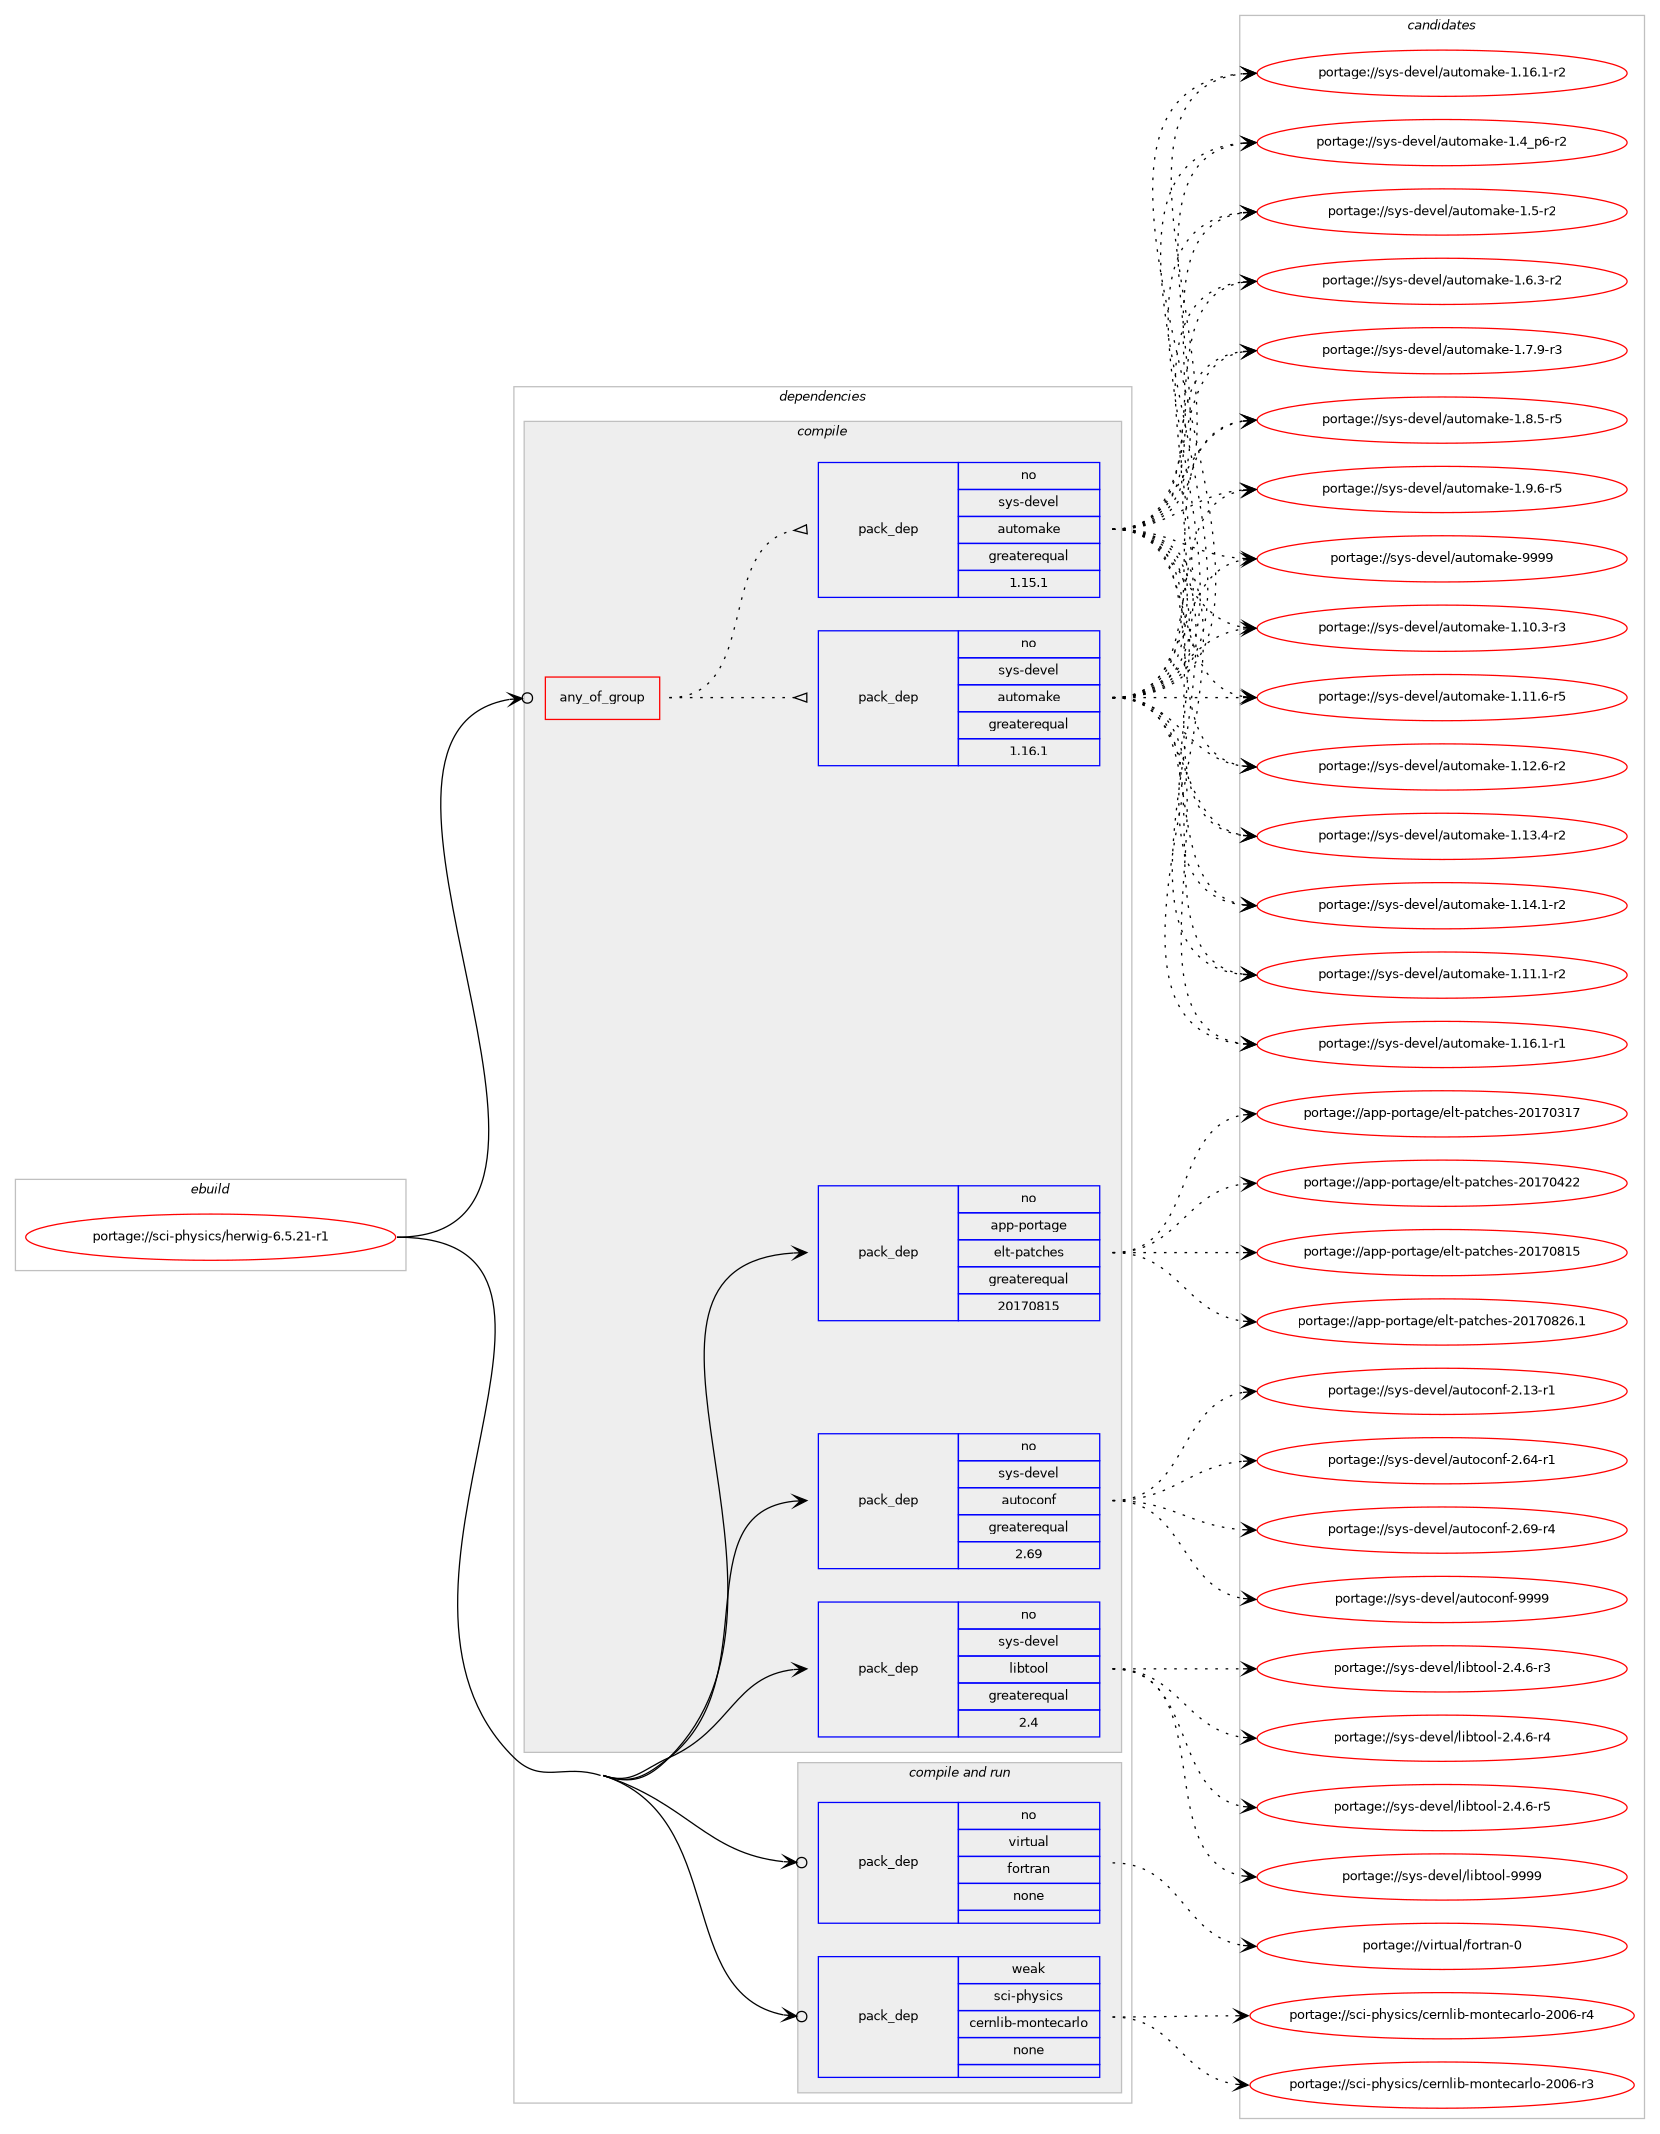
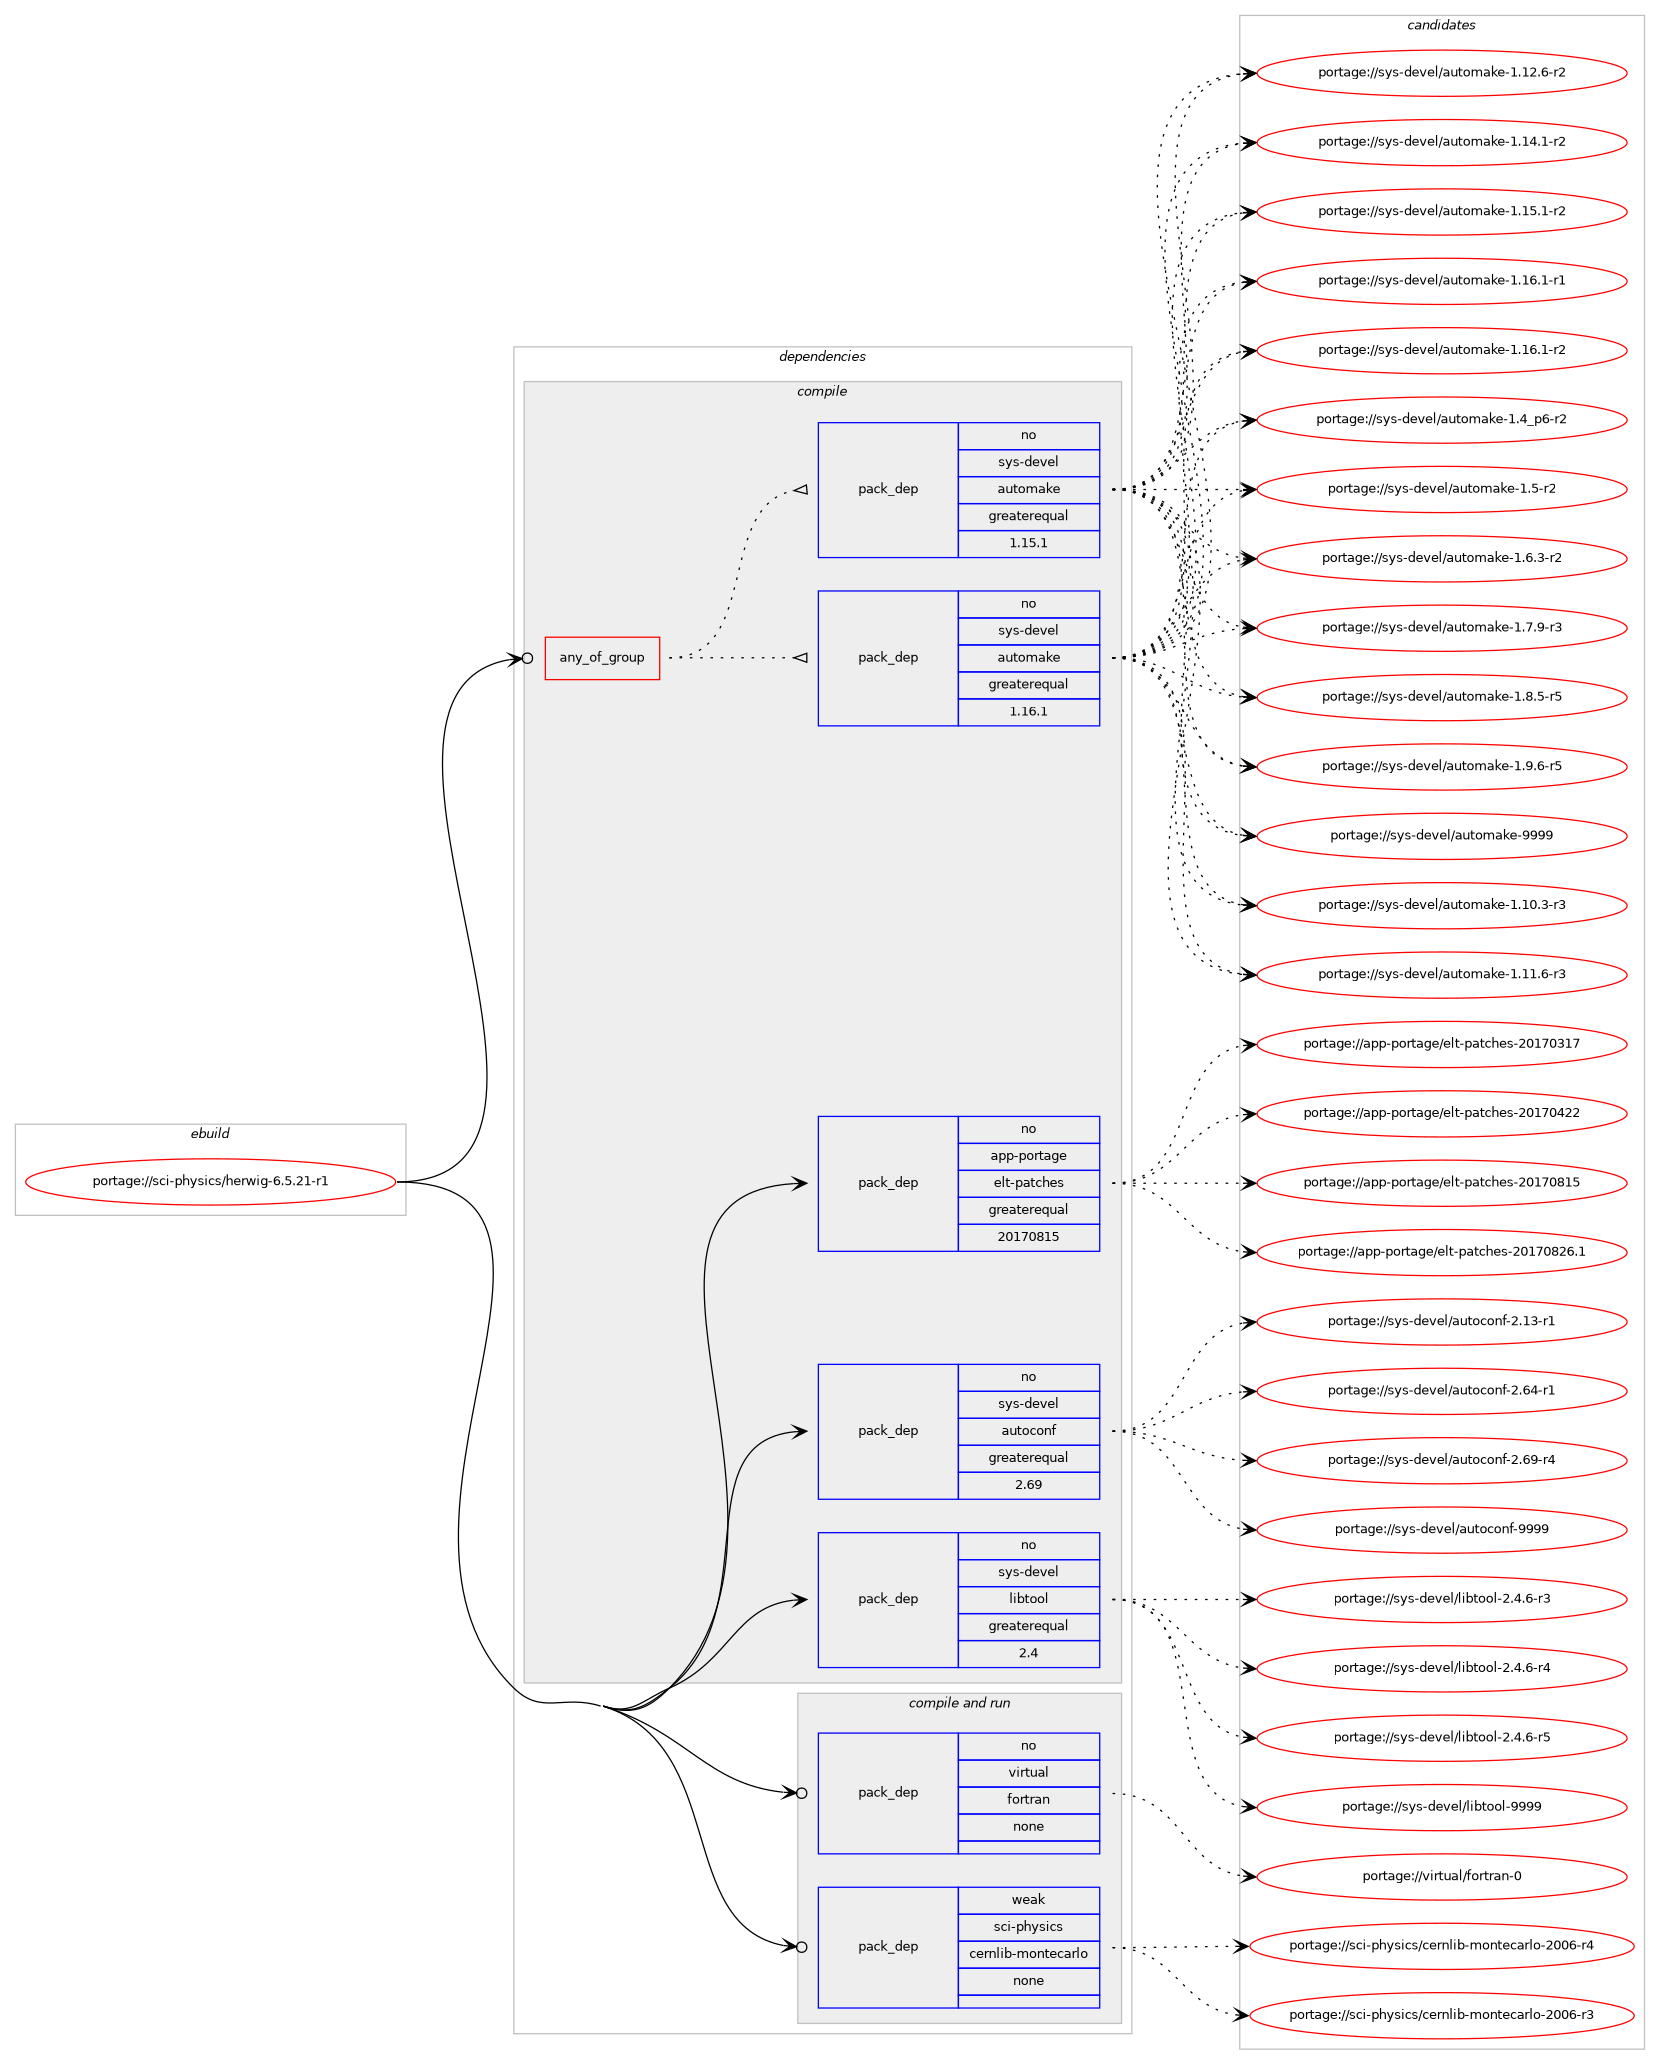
node "portage://sys-devel/automake-1.11.6-r5": label "portage://sys-devel/automake-1.11.6-r5" -> "portage://sys-devel/automake-1.11.6-r3"
node "portage://sys-devel/automake-1.13.4-r2": removed
node "portage://sys-devel/automake-1.11.1-r2": label "portage://sys-devel/automake-1.11.1-r2" -> "portage://sys-devel/automake-1.15.1-r2"
